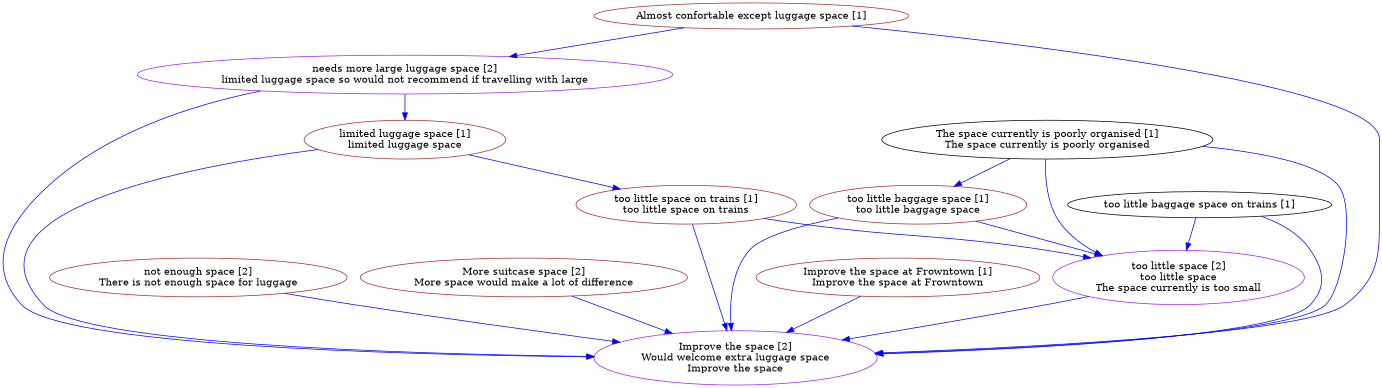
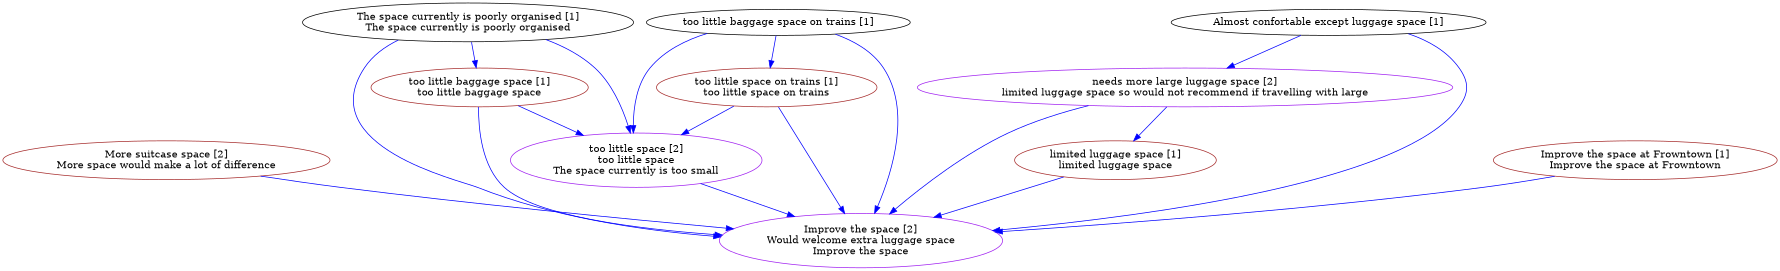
node "Almost confortable except luggage space [1]": color brown -> black
edge "limited luggage space [1] limited luggage space" -> "too little space on trains [1] too little space on trains": now "too little baggage space on trains [1]" -> "too little space on trains [1] too little space on trains"
node "not enough space [2] There is not enough space for luggage": removed
